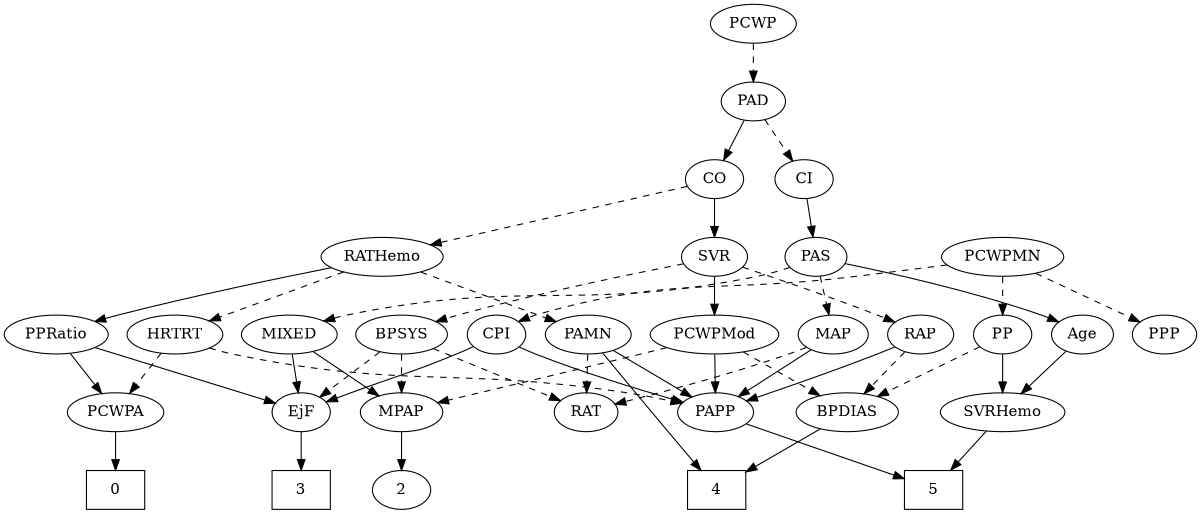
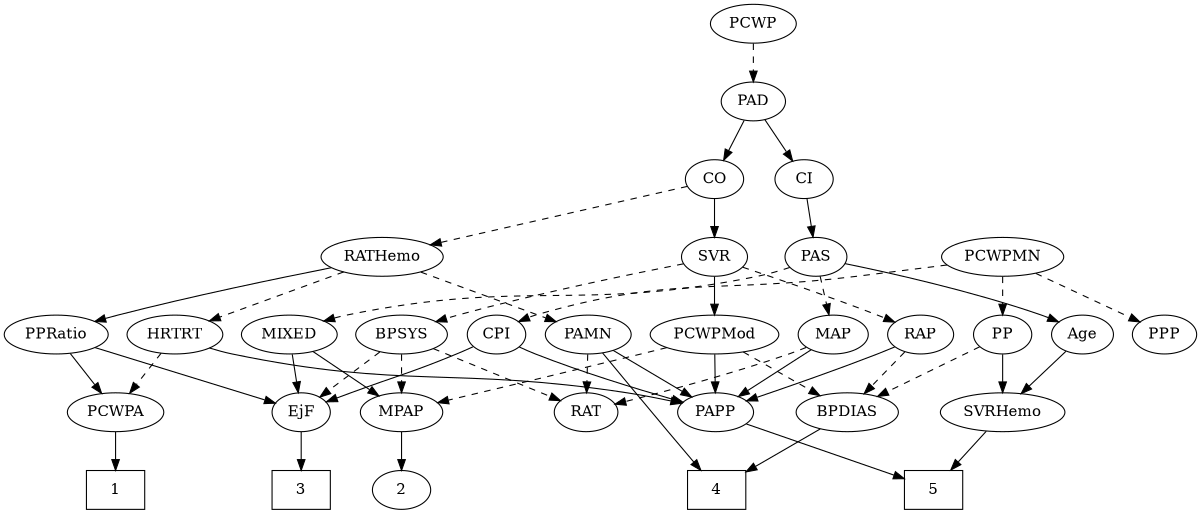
edge "PAD" -> "CI": style dashed -> solid
edge "HRTRT" -> "PAPP": style dashed -> solid
node "0": label "0" -> "1"
